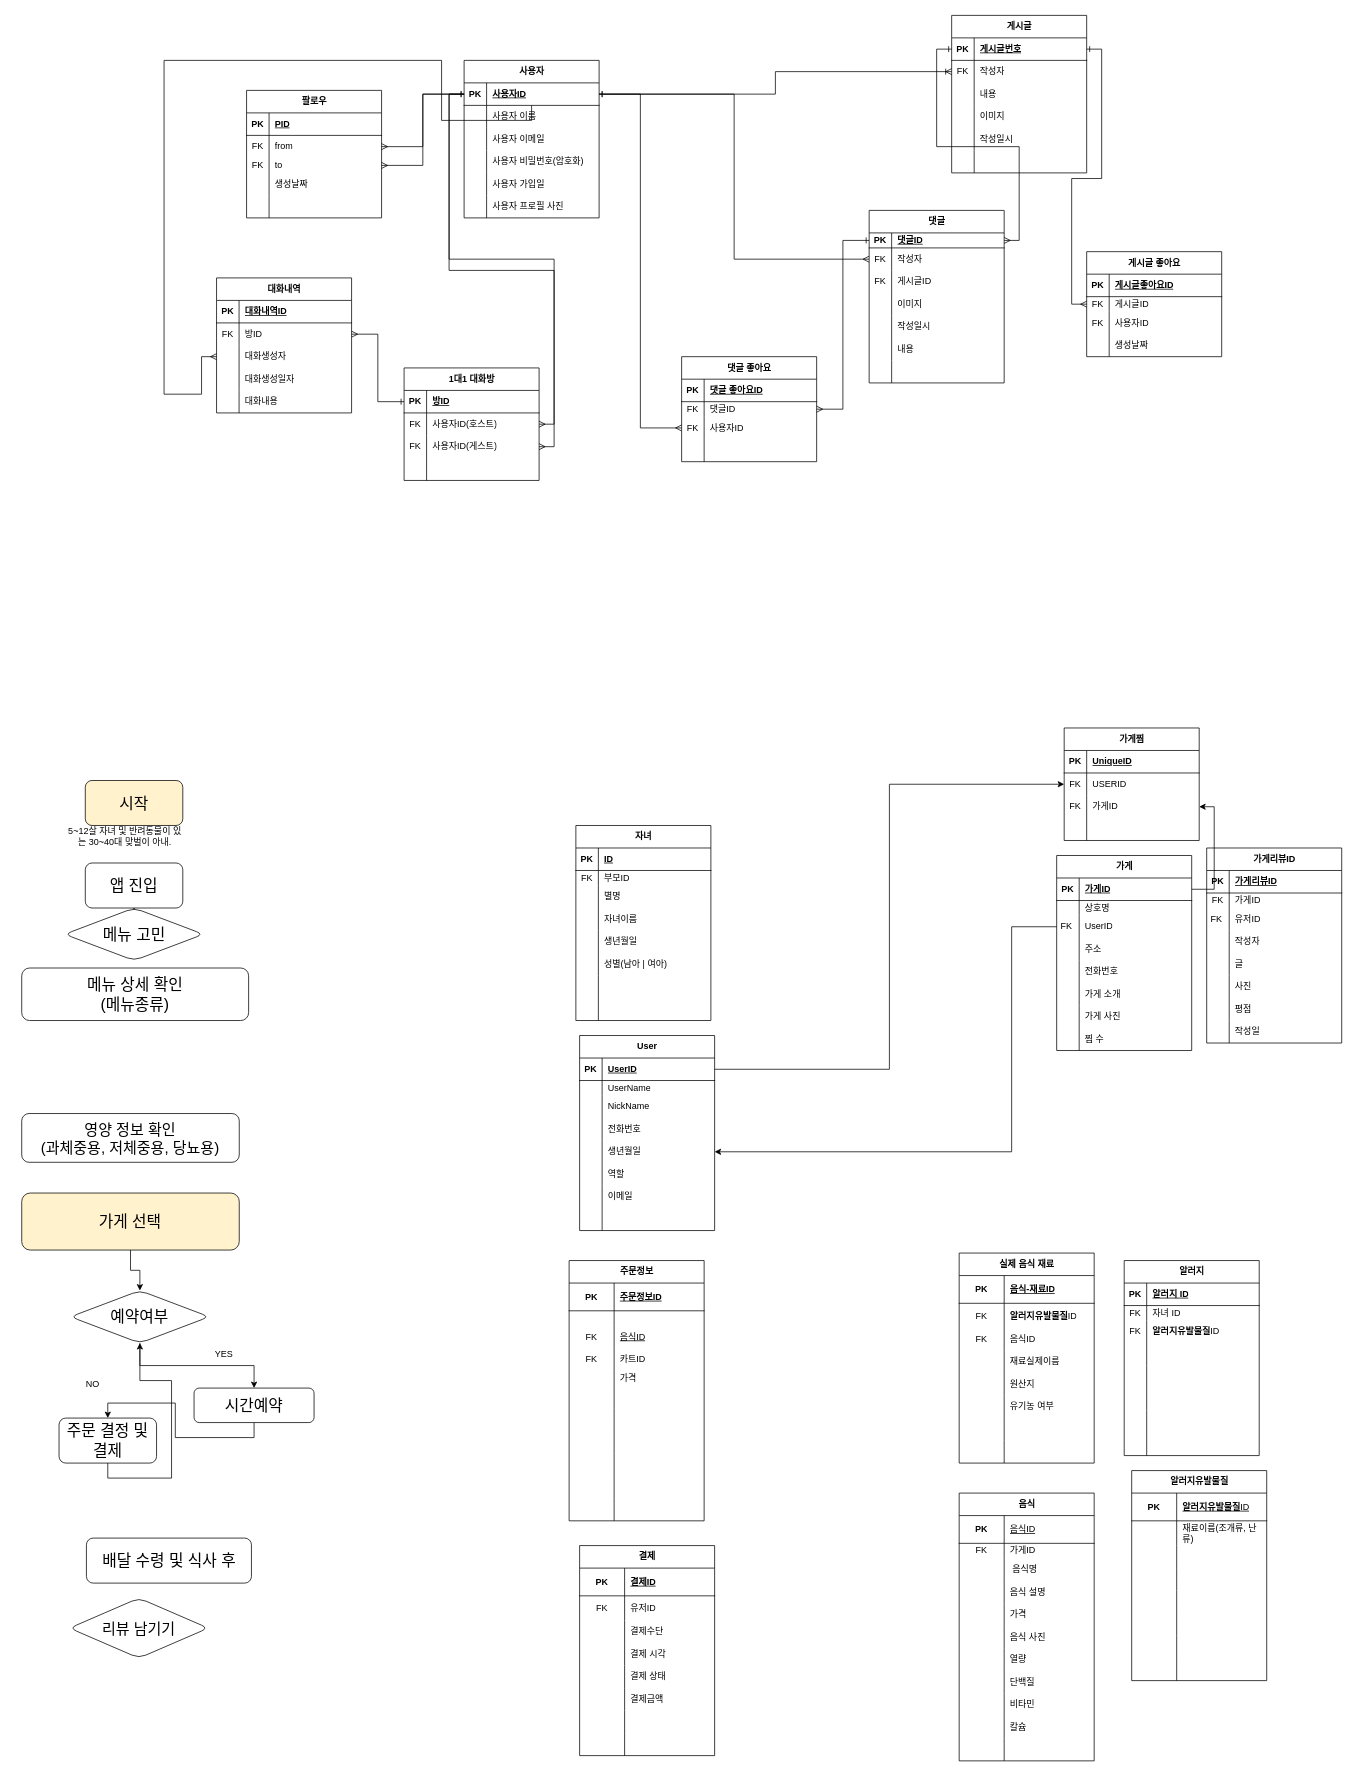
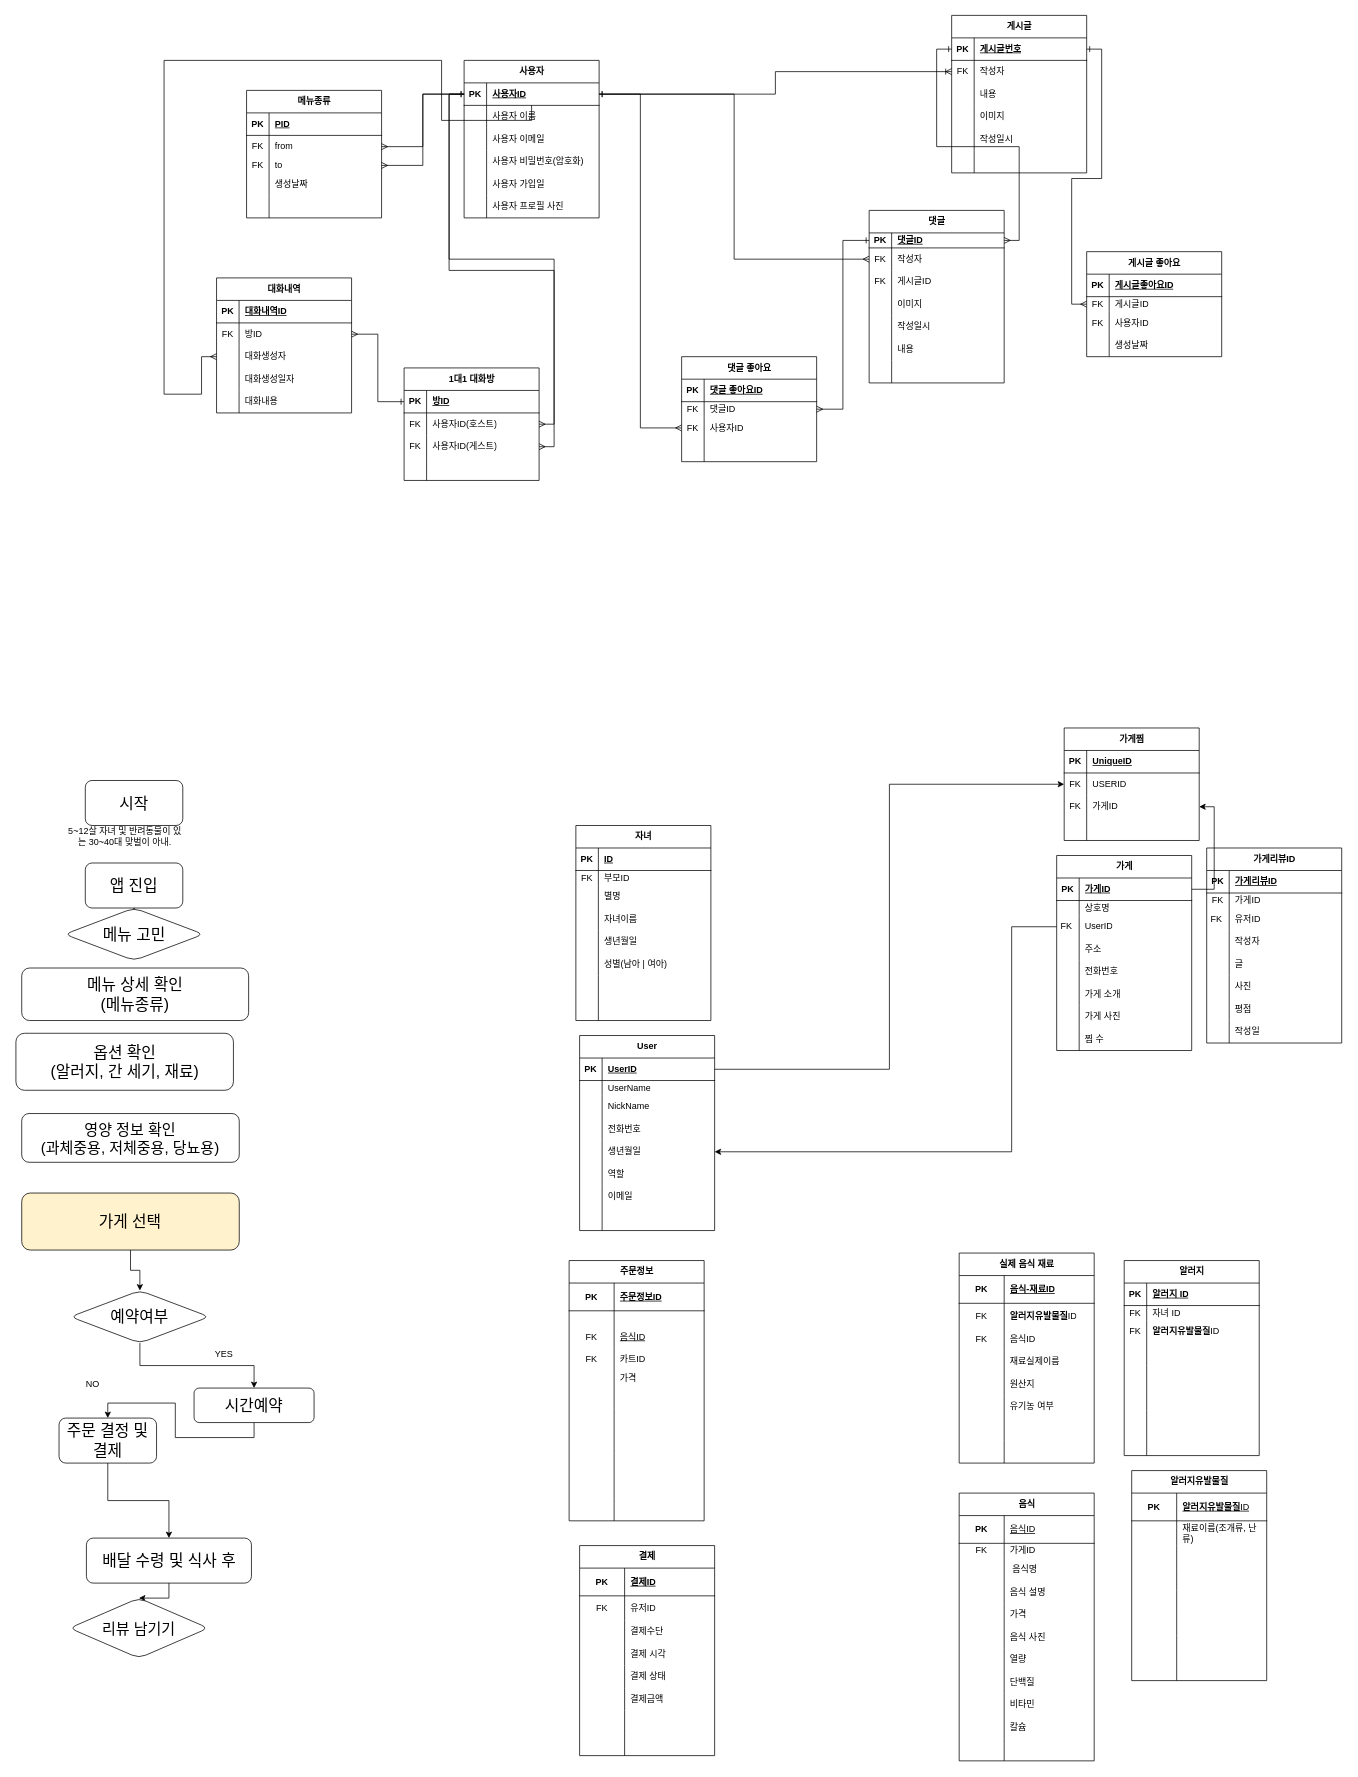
node "팔로우": label "팔로우" -> "메뉴종류"
node "시작": fillcolor #fff2cc -> #ffffff
node "옵션 확인 (알러지, 간 세기, 재료)": added
edge "주문 결정 및 결제" -> "예약여부": now "주문 결정 및 결제" -> "배달 수령 및 식사 후"
edge "배달 수령 및 식사 후" -> "리뷰 남기기": added
